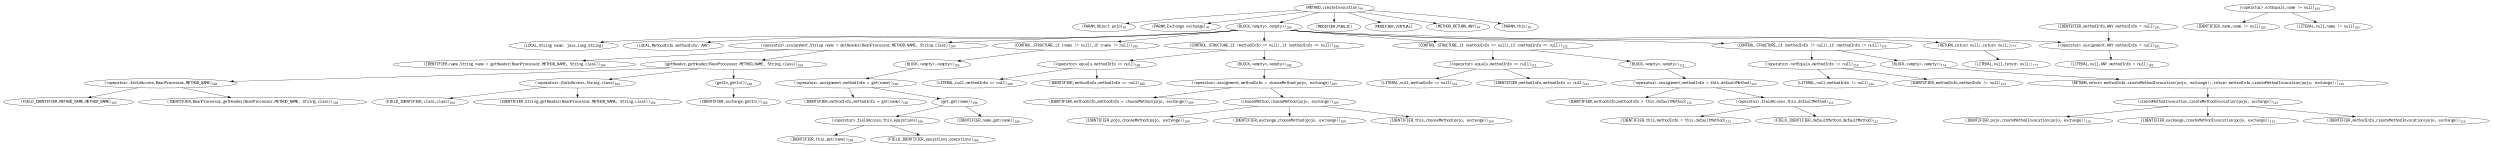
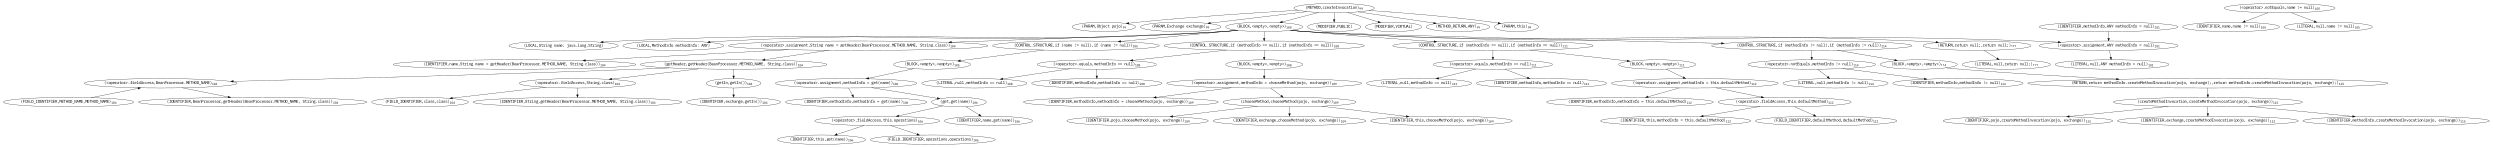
edge "(<operator>.fieldAccess,BeanProcessor.METHOD_NAME)" -> "(FIELD_IDENTIFIER,METHOD_NAME,METHOD_NAME)": reversed
